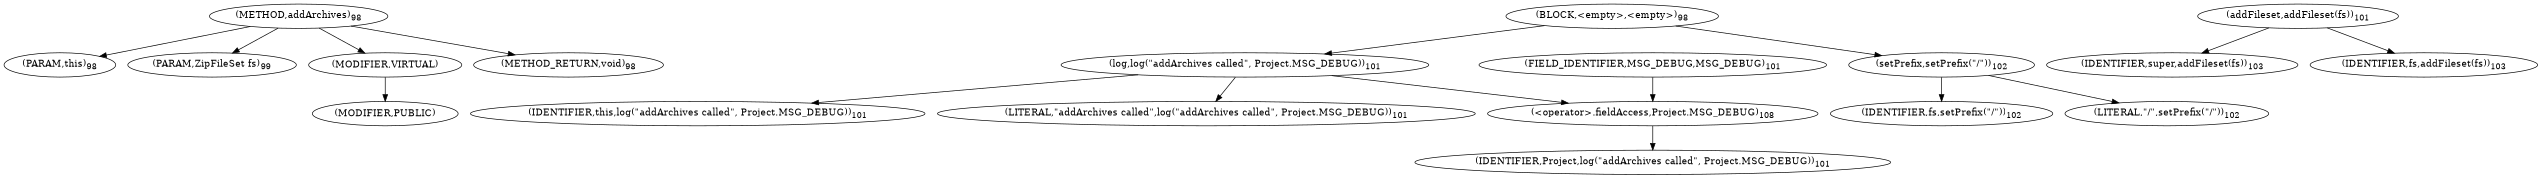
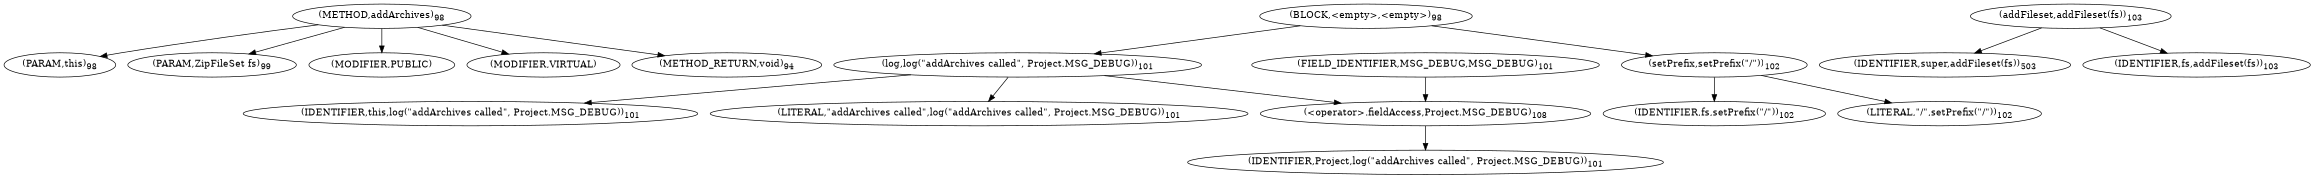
node "(addFileset,addFileset(fs))": text "101" -> "103"
node "(METHOD_RETURN,void)": text "98" -> "94"
node "(IDENTIFIER,super,addFileset(fs))": text "103" -> "503"
edge "(MODIFIER,VIRTUAL)" -> "(MODIFIER,PUBLIC)": now "(METHOD,addArchives)" -> "(MODIFIER,PUBLIC)"
